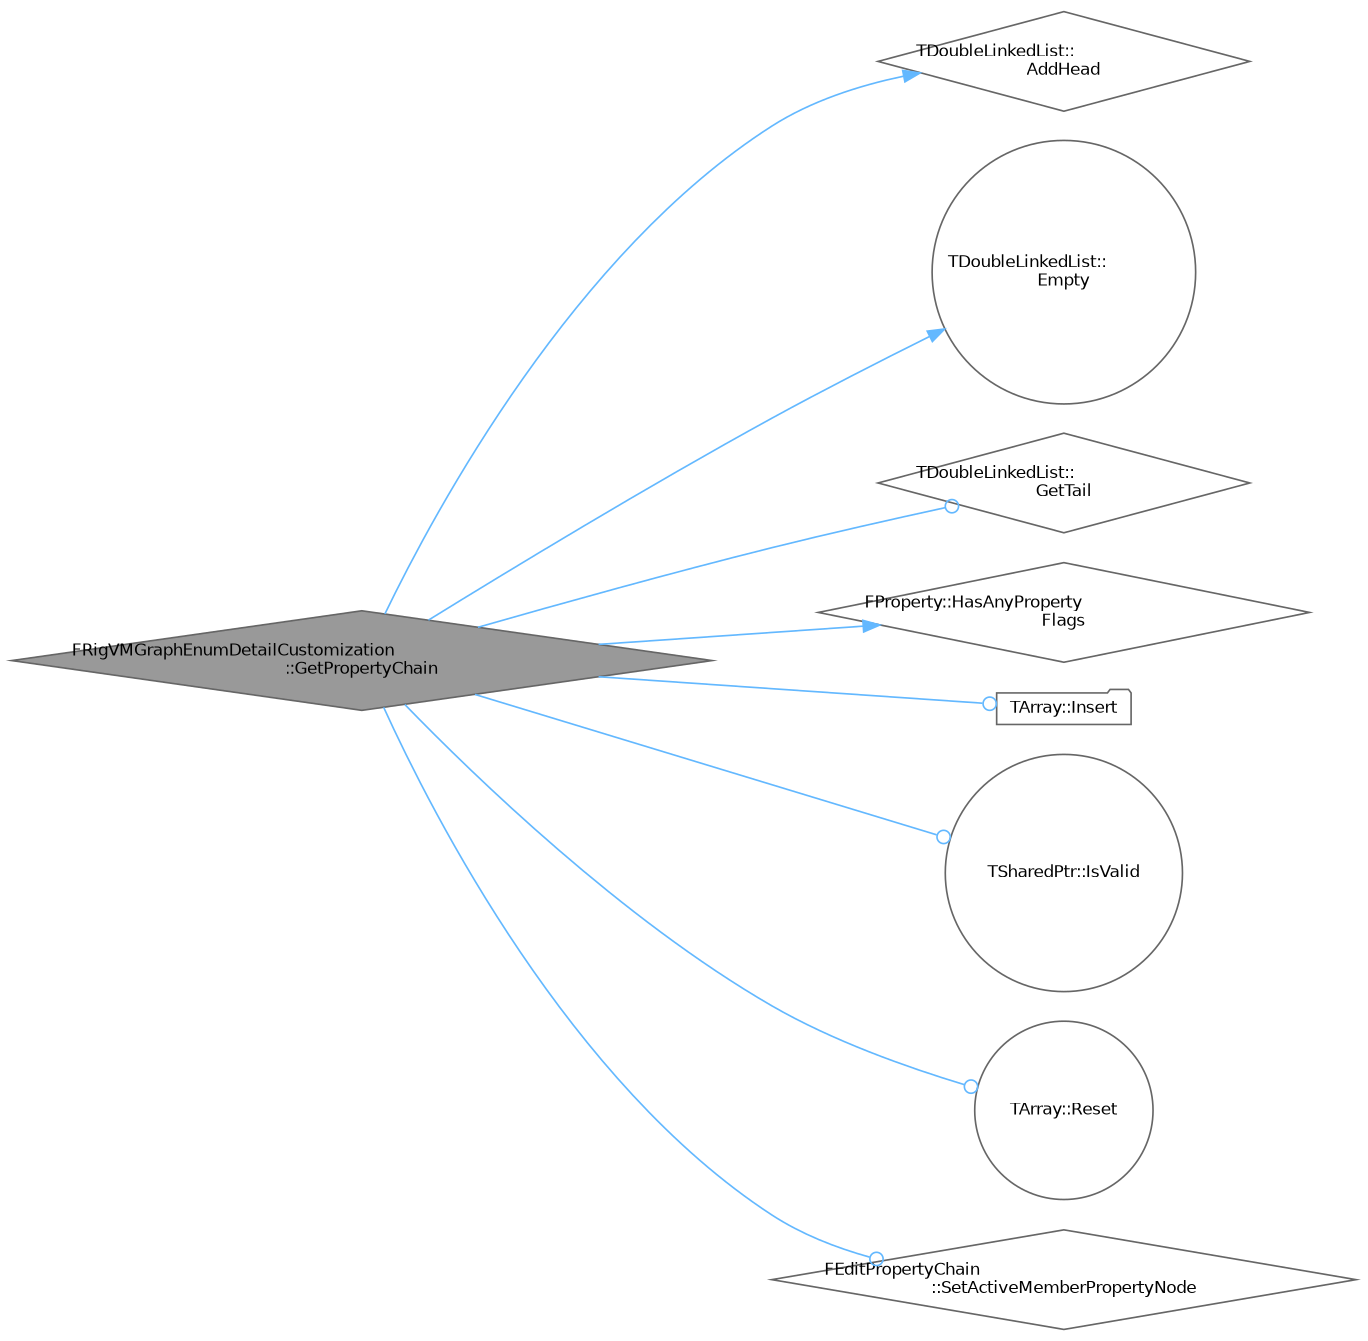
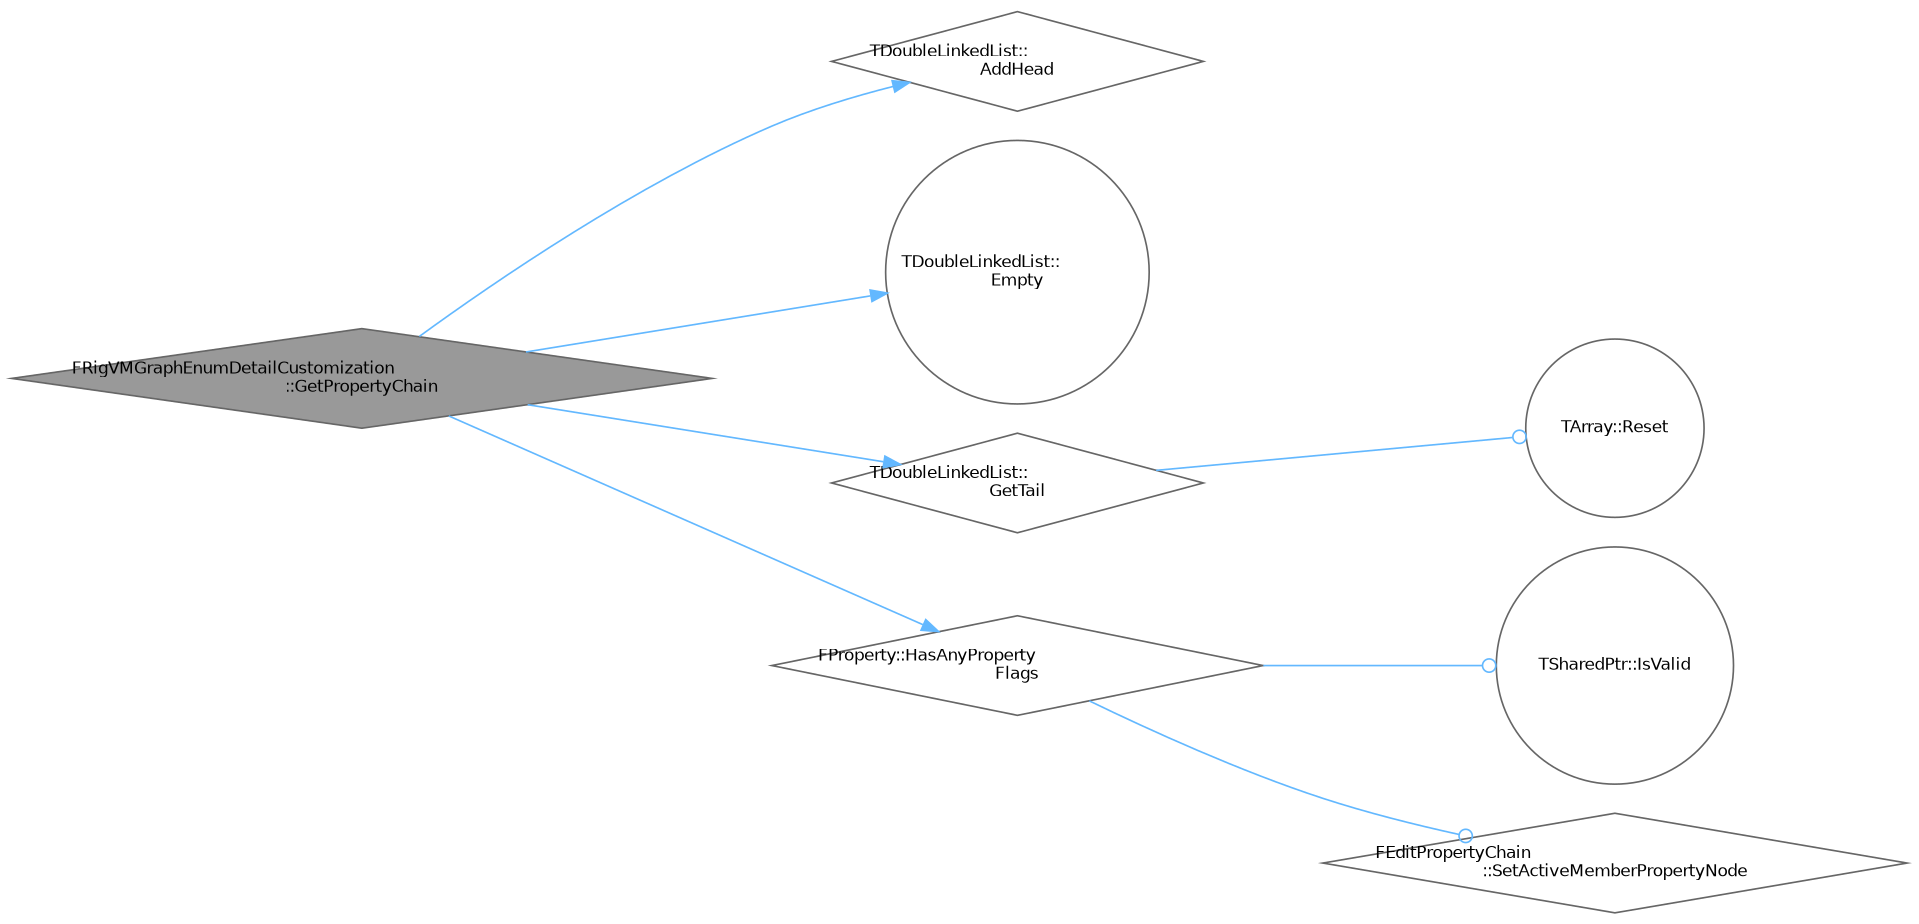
edge "FRigVMGraphEnumDetailCustomization ::GetPropertyChain" -> "TDoubleLinkedList:: GetTail": arrowhead odot -> normal
node "TArray::Insert": removed
edge "FRigVMGraphEnumDetailCustomization ::GetPropertyChain" -> "TSharedPtr::IsValid": now "FProperty::HasAnyProperty Flags" -> "TSharedPtr::IsValid"
edge "FRigVMGraphEnumDetailCustomization ::GetPropertyChain" -> "TArray::Reset": now "TDoubleLinkedList:: GetTail" -> "TArray::Reset"
edge "FRigVMGraphEnumDetailCustomization ::GetPropertyChain" -> "FEditPropertyChain ::SetActiveMemberPropertyNode": now "FProperty::HasAnyProperty Flags" -> "FEditPropertyChain ::SetActiveMemberPropertyNode"
